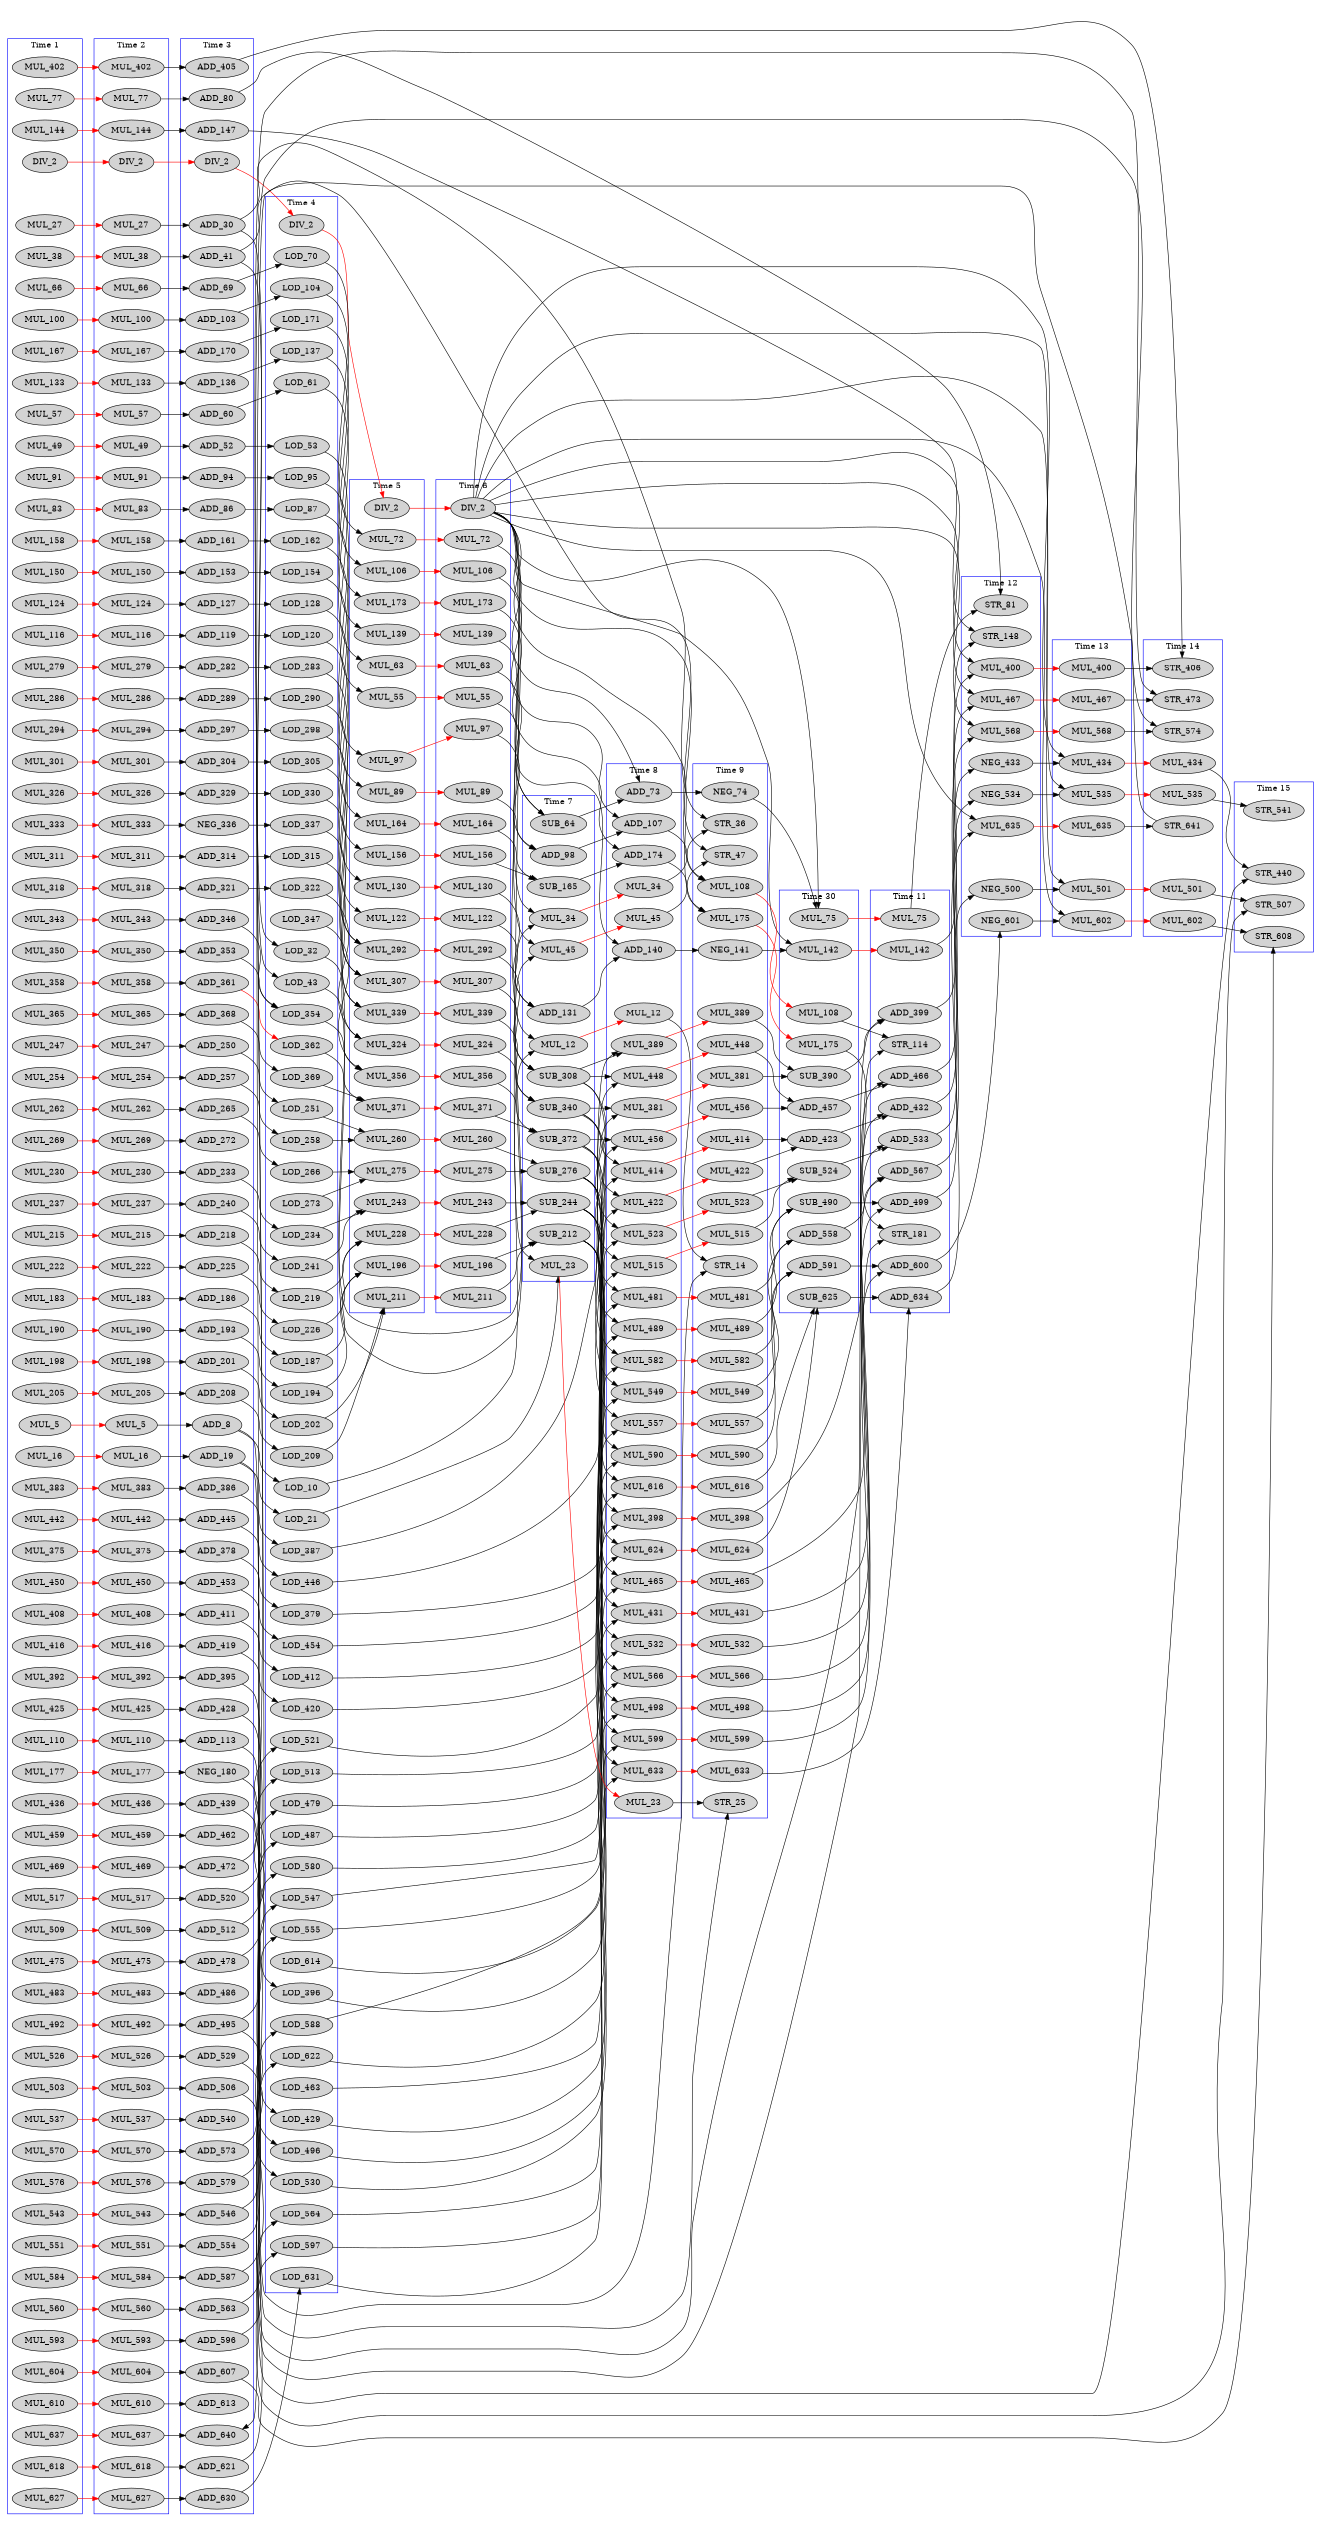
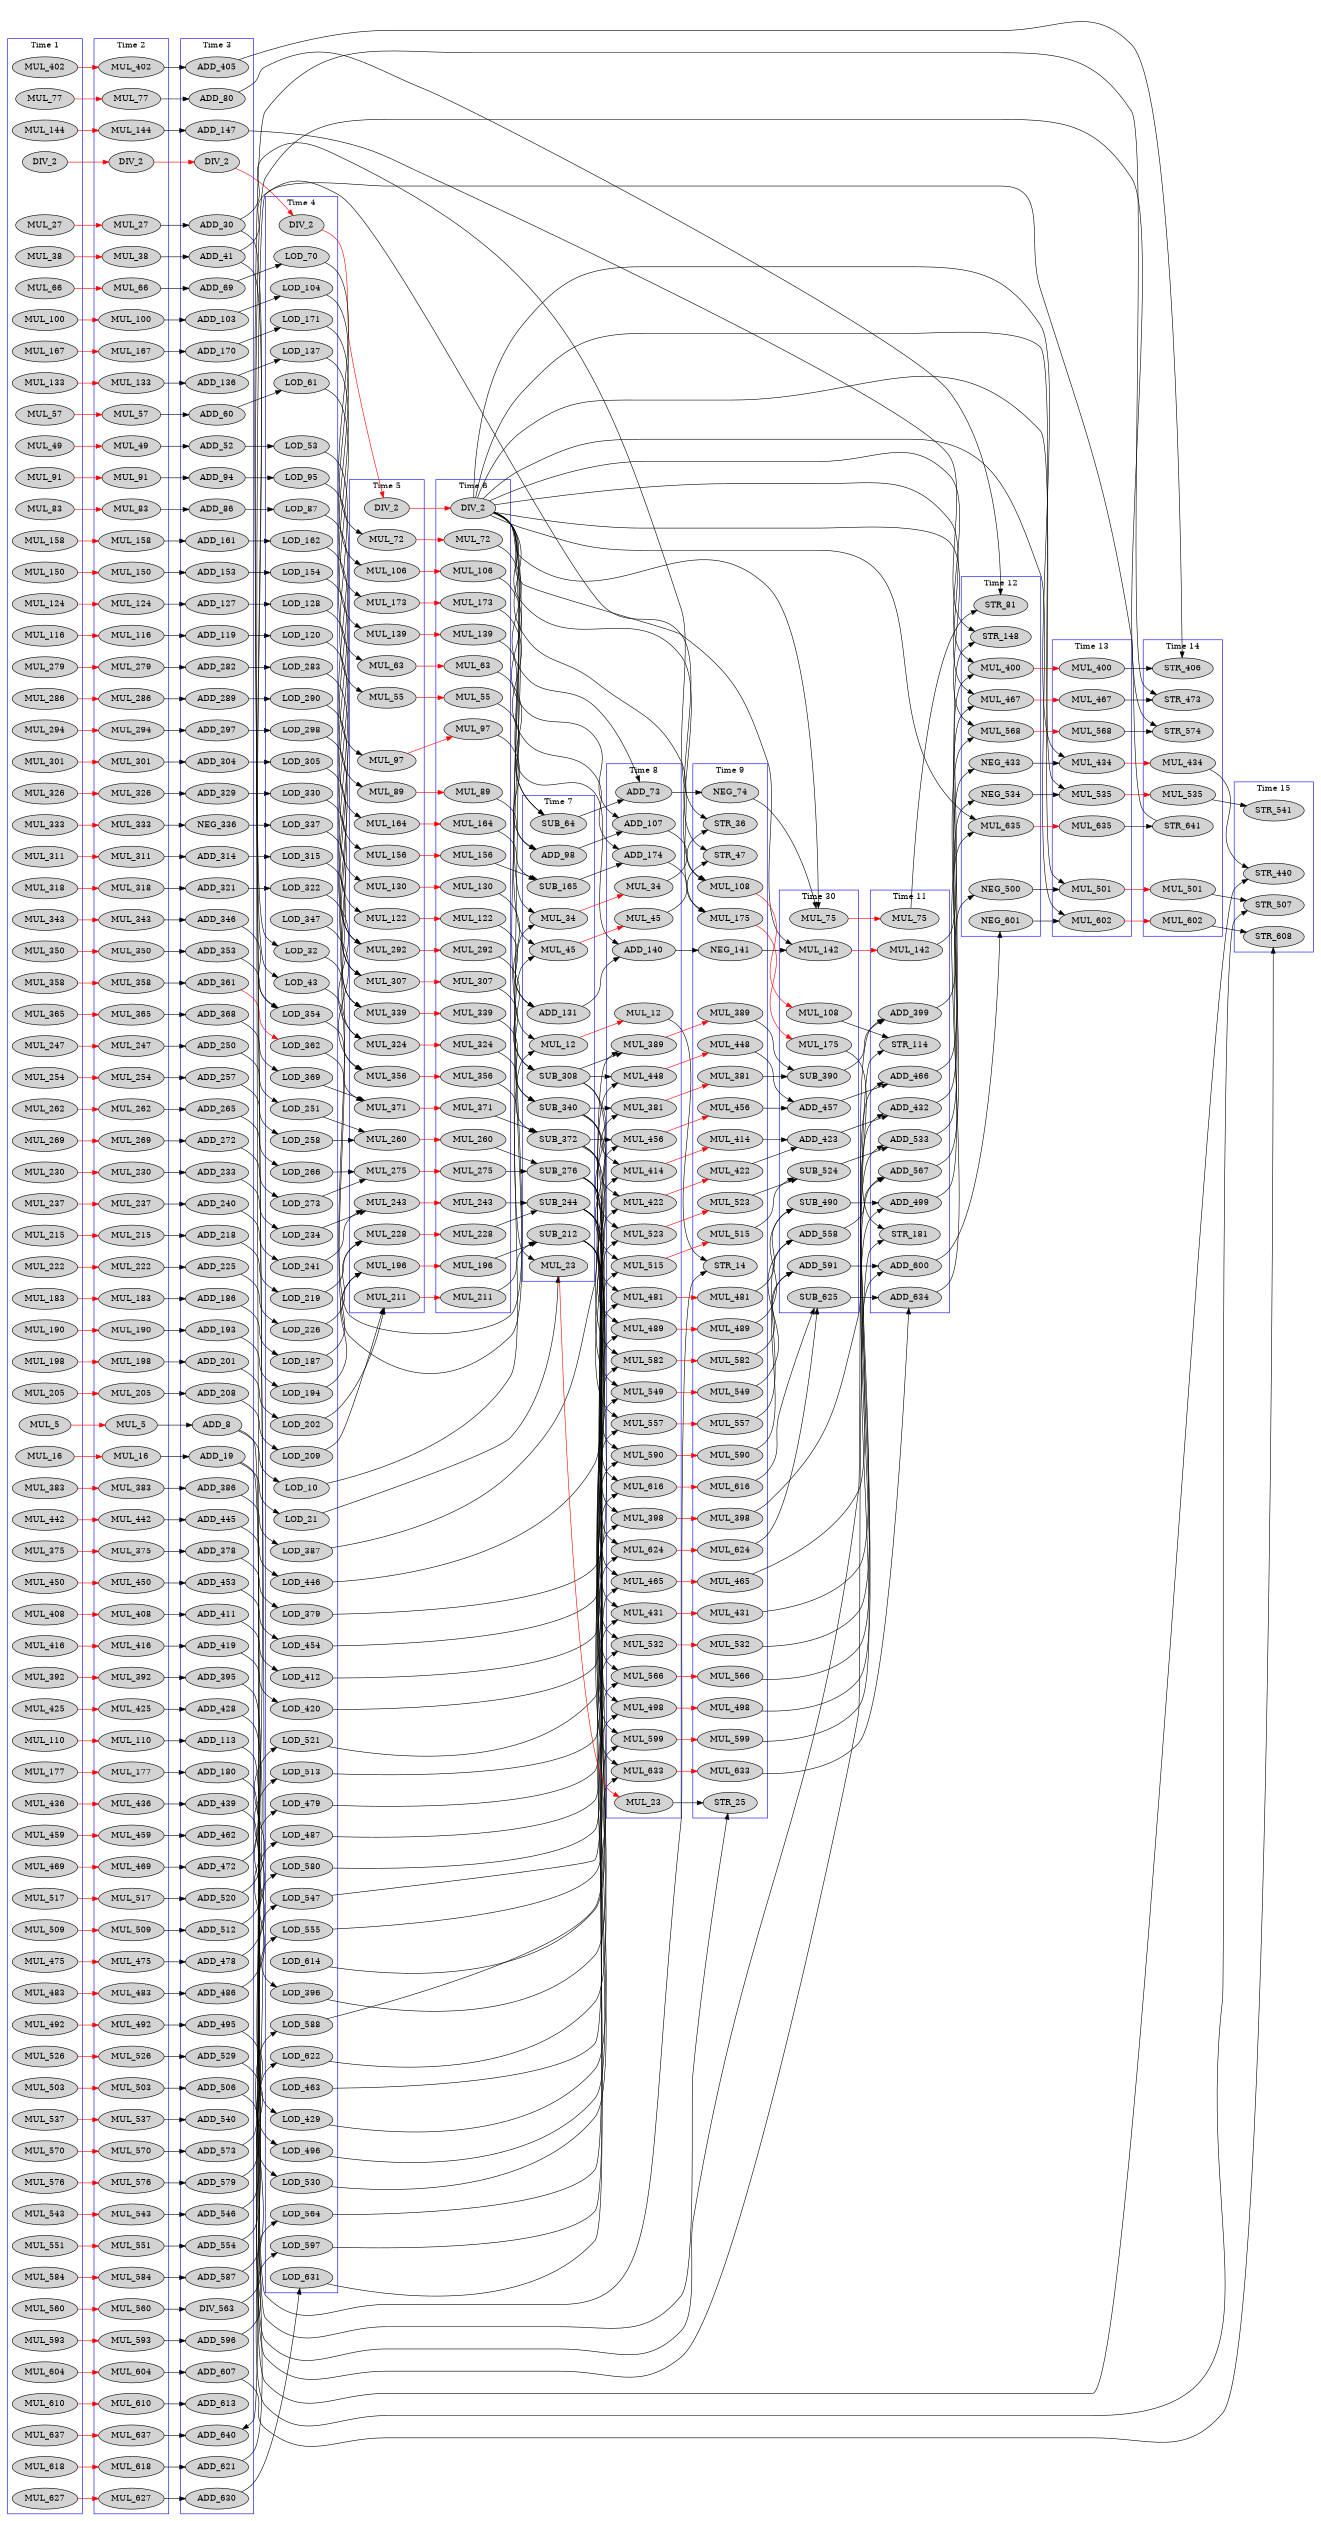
edge "ADD_272" -> "LOD_273": added
node "NEG_180": label "NEG_180" -> "ADD_180"
edge "ADD_495" -> "LOD_487": now "ADD_486" -> "LOD_487"
node "ADD_563": label "ADD_563" -> "DIV_563"
